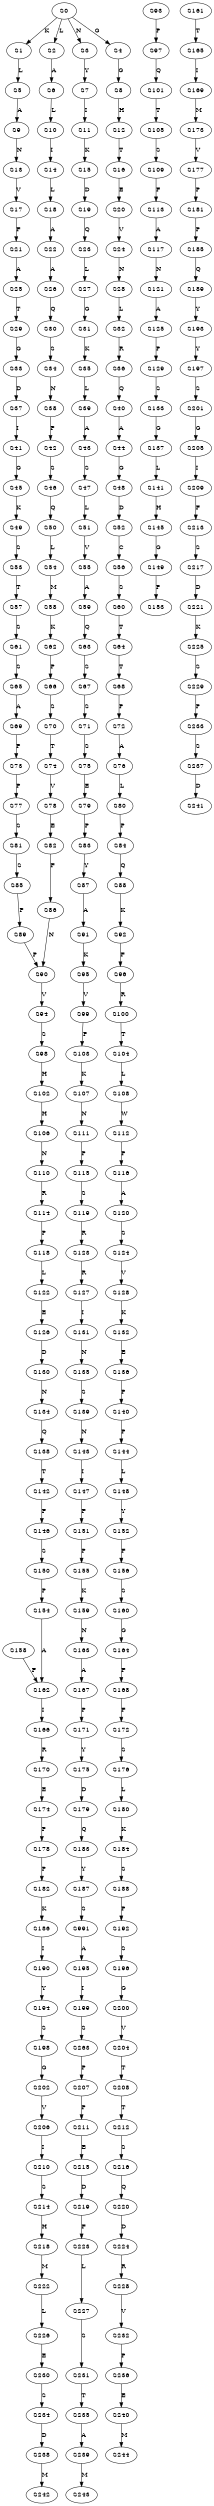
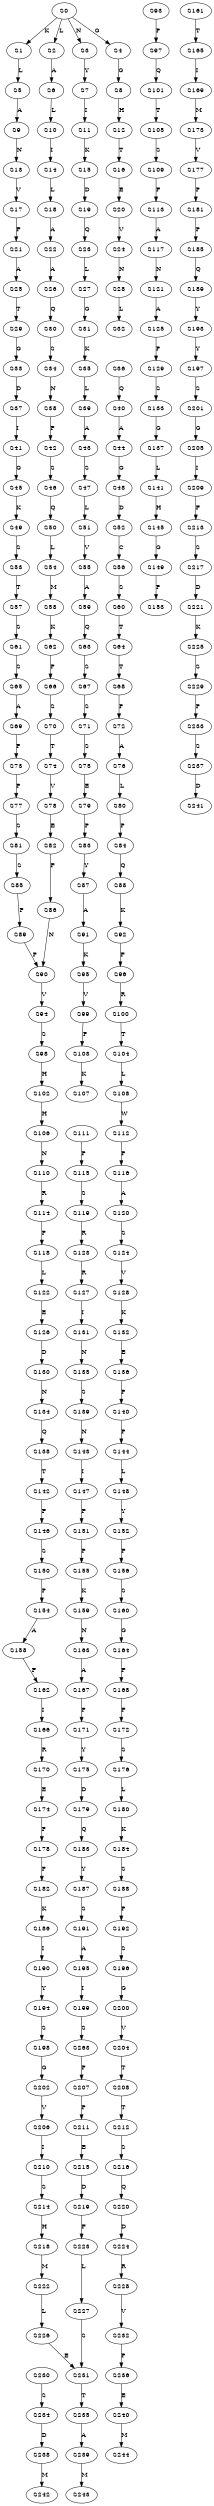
edge "S32" -> "S36": removed, label "R"
edge "S107" -> "S111": removed, label "N"
edge "S154" -> "S162": now "S154" -> "S158"
node "S991": label "S991" -> "S191"
edge "S226" -> "S230": now "S226" -> "S231"
